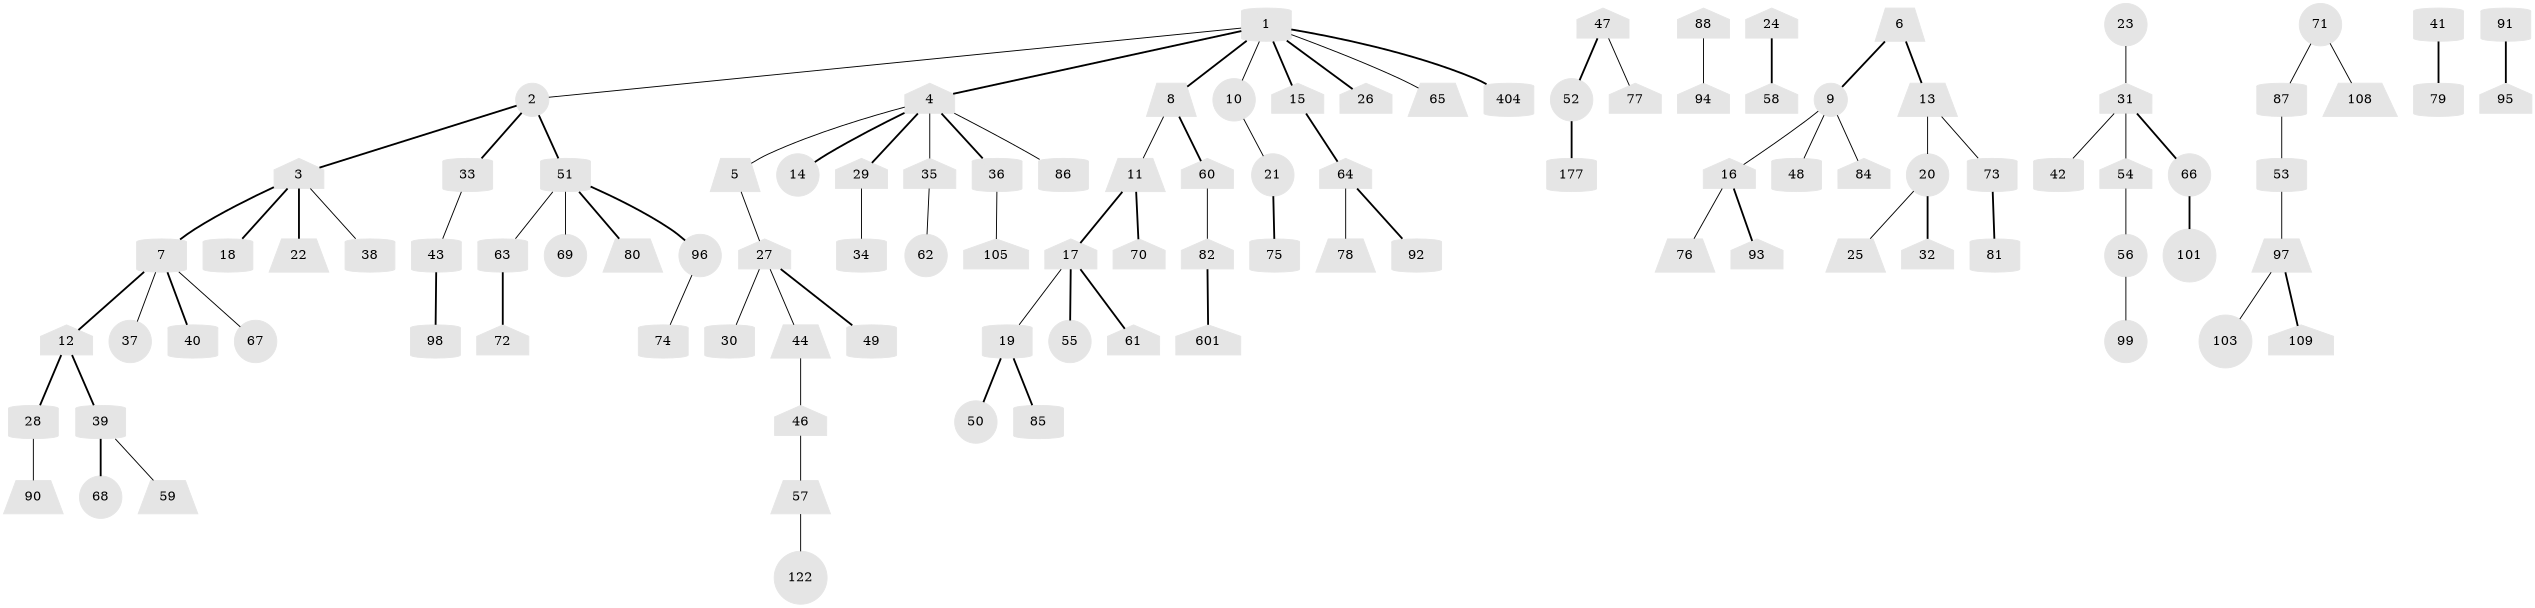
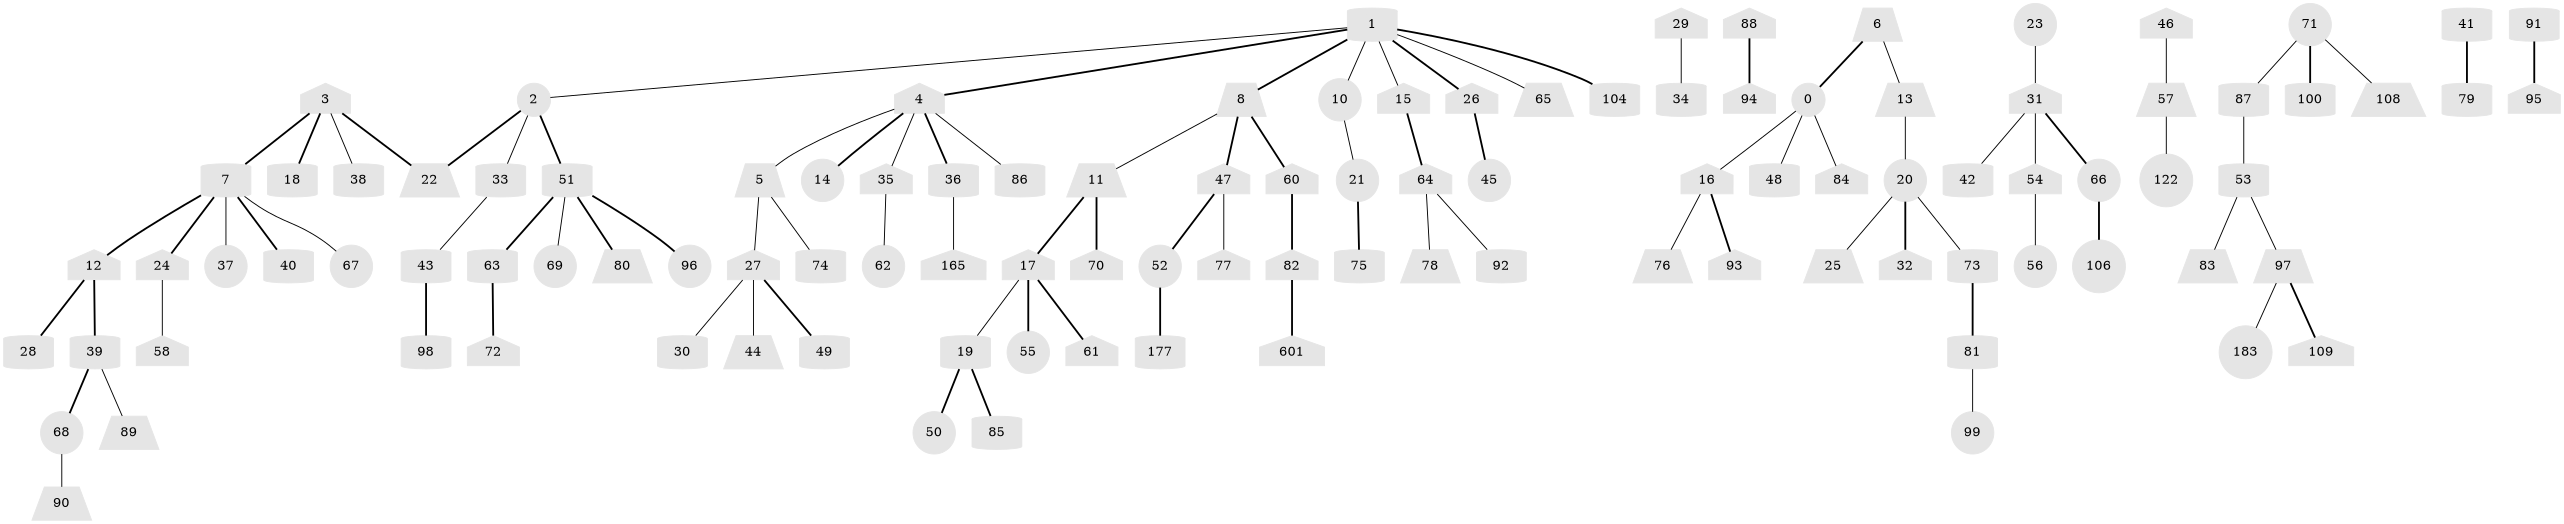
edge "88" -- "94": style solid -> bold
edge "24" -- "58": style bold -> solid
edge "6" -- "13": style bold -> solid
edge "1" -- "15": style bold -> solid
node "404": label "404" -> "104"
node "9": label "9" -> "0"
node "100": added
edge "2" -- "33": style bold -> solid
edge "2" -- "3": now "2" -- "22"
edge "13" -- "73": now "20" -- "73"
edge "4" -- "29": removed
edge "8" -- "47": added
node "45": added
edge "60" -- "82": style solid -> bold
edge "64" -- "92": style bold -> solid
edge "51" -- "63": style solid -> bold
edge "7" -- "24": added
node "105": label "105" -> "165"
node "101": label "101" -> "106"
node "83": added
edge "56" -- "99": now "81" -- "99"
edge "96" -- "74": now "5" -- "74"
node "103": label "103" -> "183"
edge "44" -- "46": removed
edge "28" -- "90": now "68" -- "90"
node "59": label "59" -> "89"
